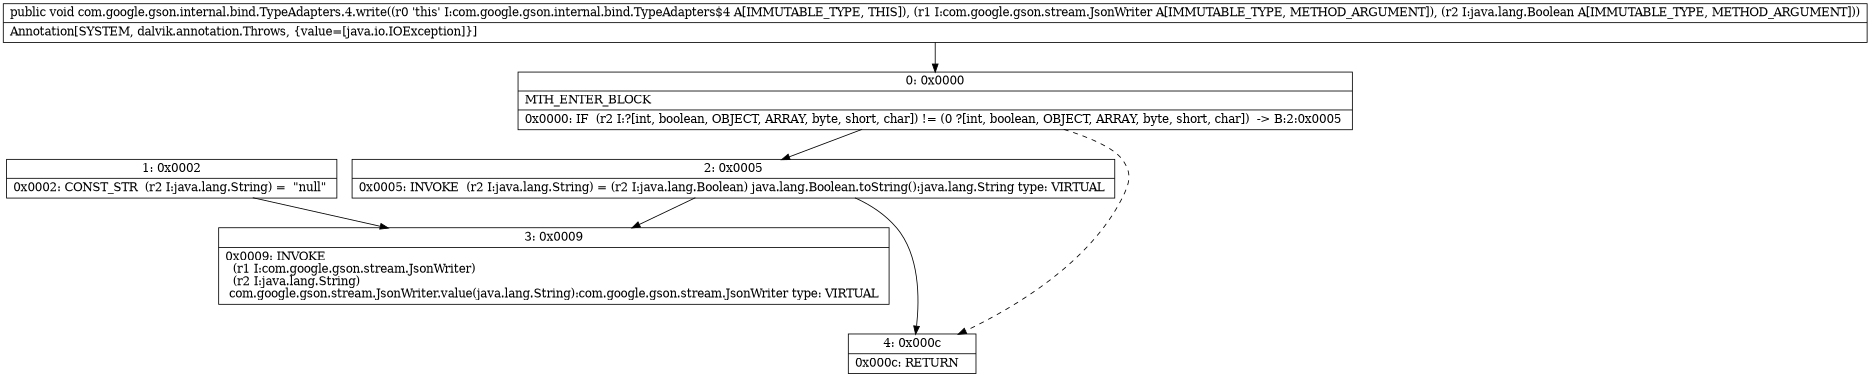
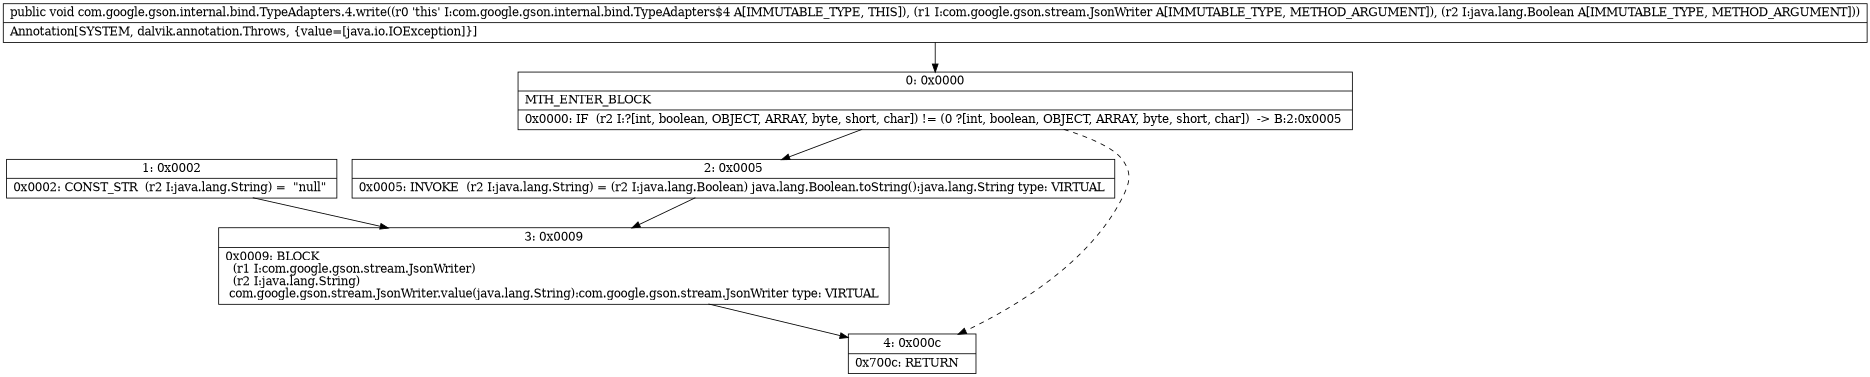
edge "2: 0x0005" -> "4: 0x000c": now "3: 0x0009" -> "4: 0x000c"
node "3: 0x0009": text "0x0009: INVOKE" -> "0x0009: BLOCK"
node "4: 0x000c": text "0x000c: RETURN" -> "0x700c: RETURN"
